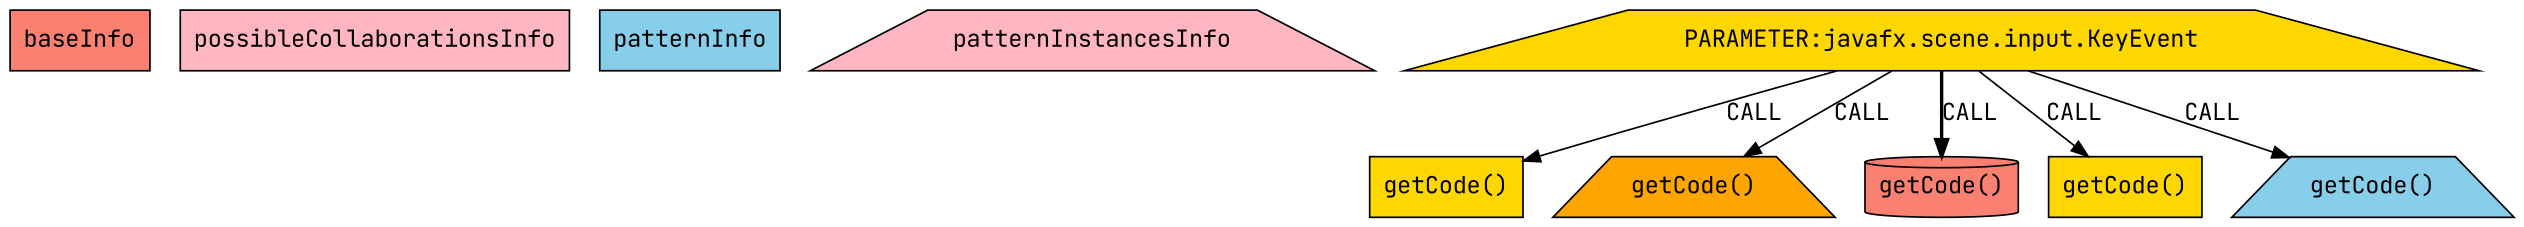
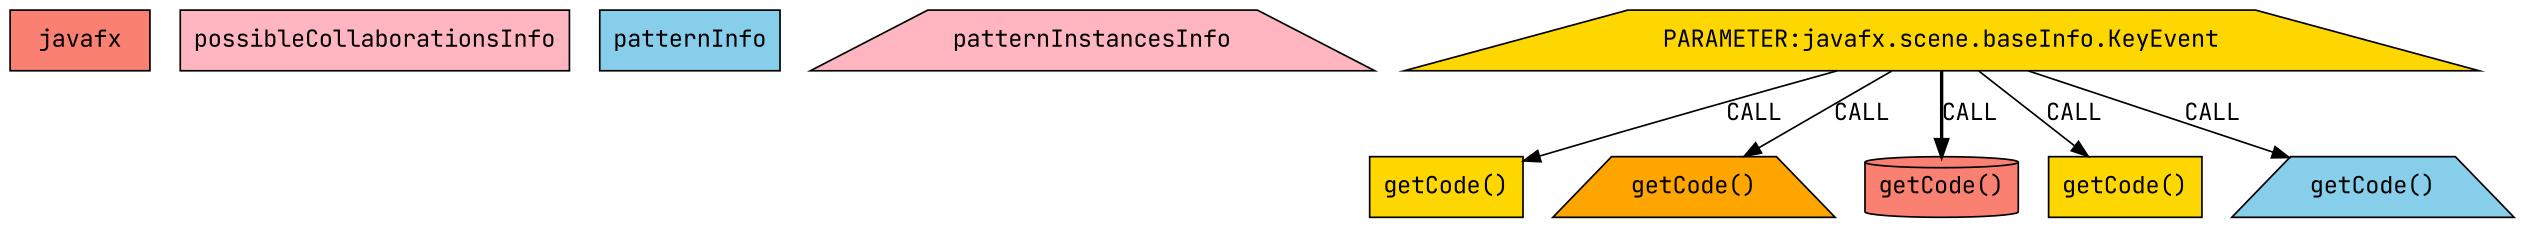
node "baseInfo": label "baseInfo" -> "javafx"
node "PARAMETER:javafx.scene.input.KeyEvent": label "PARAMETER:javafx.scene.input.KeyEvent" -> "PARAMETER:javafx.scene.baseInfo.KeyEvent"
